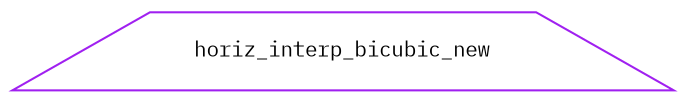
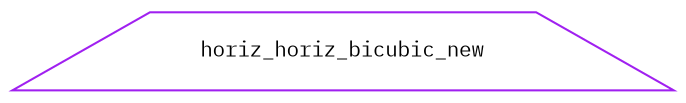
node "horiz_interp_bicubic_new": label "horiz_interp_bicubic_new" -> "horiz_horiz_bicubic_new"
